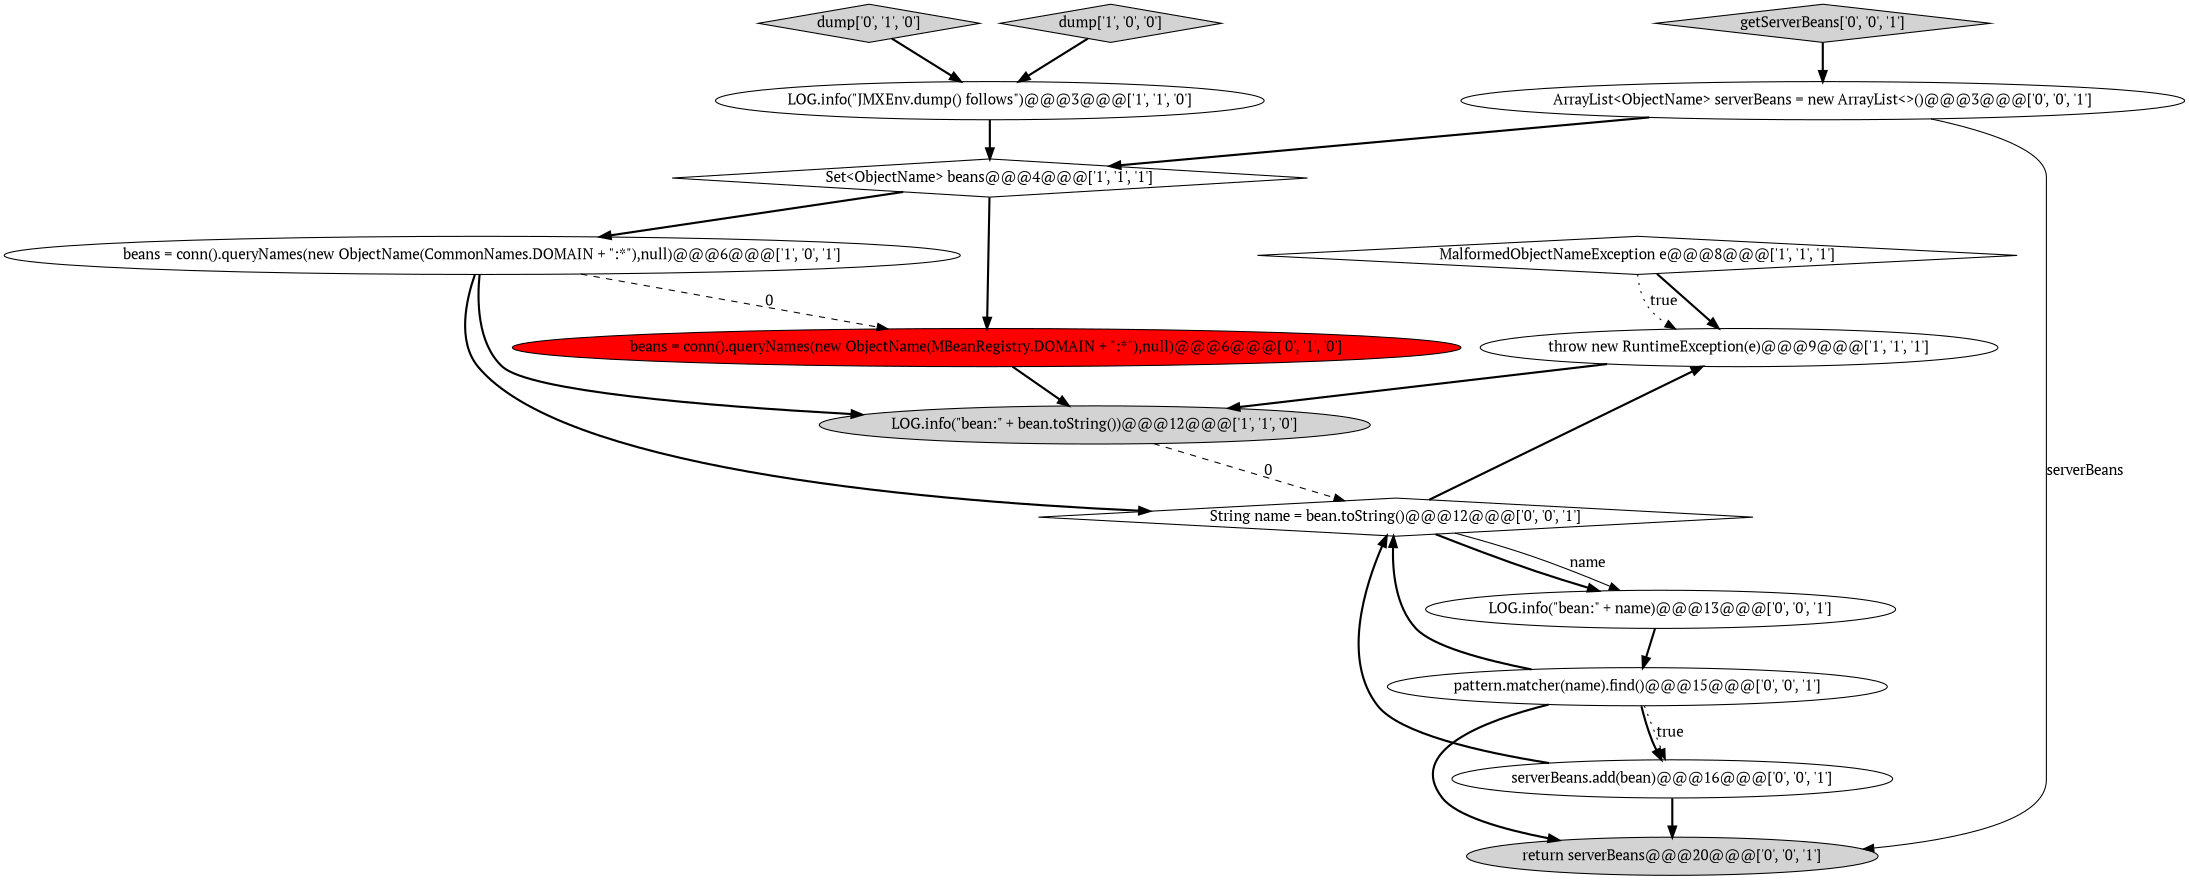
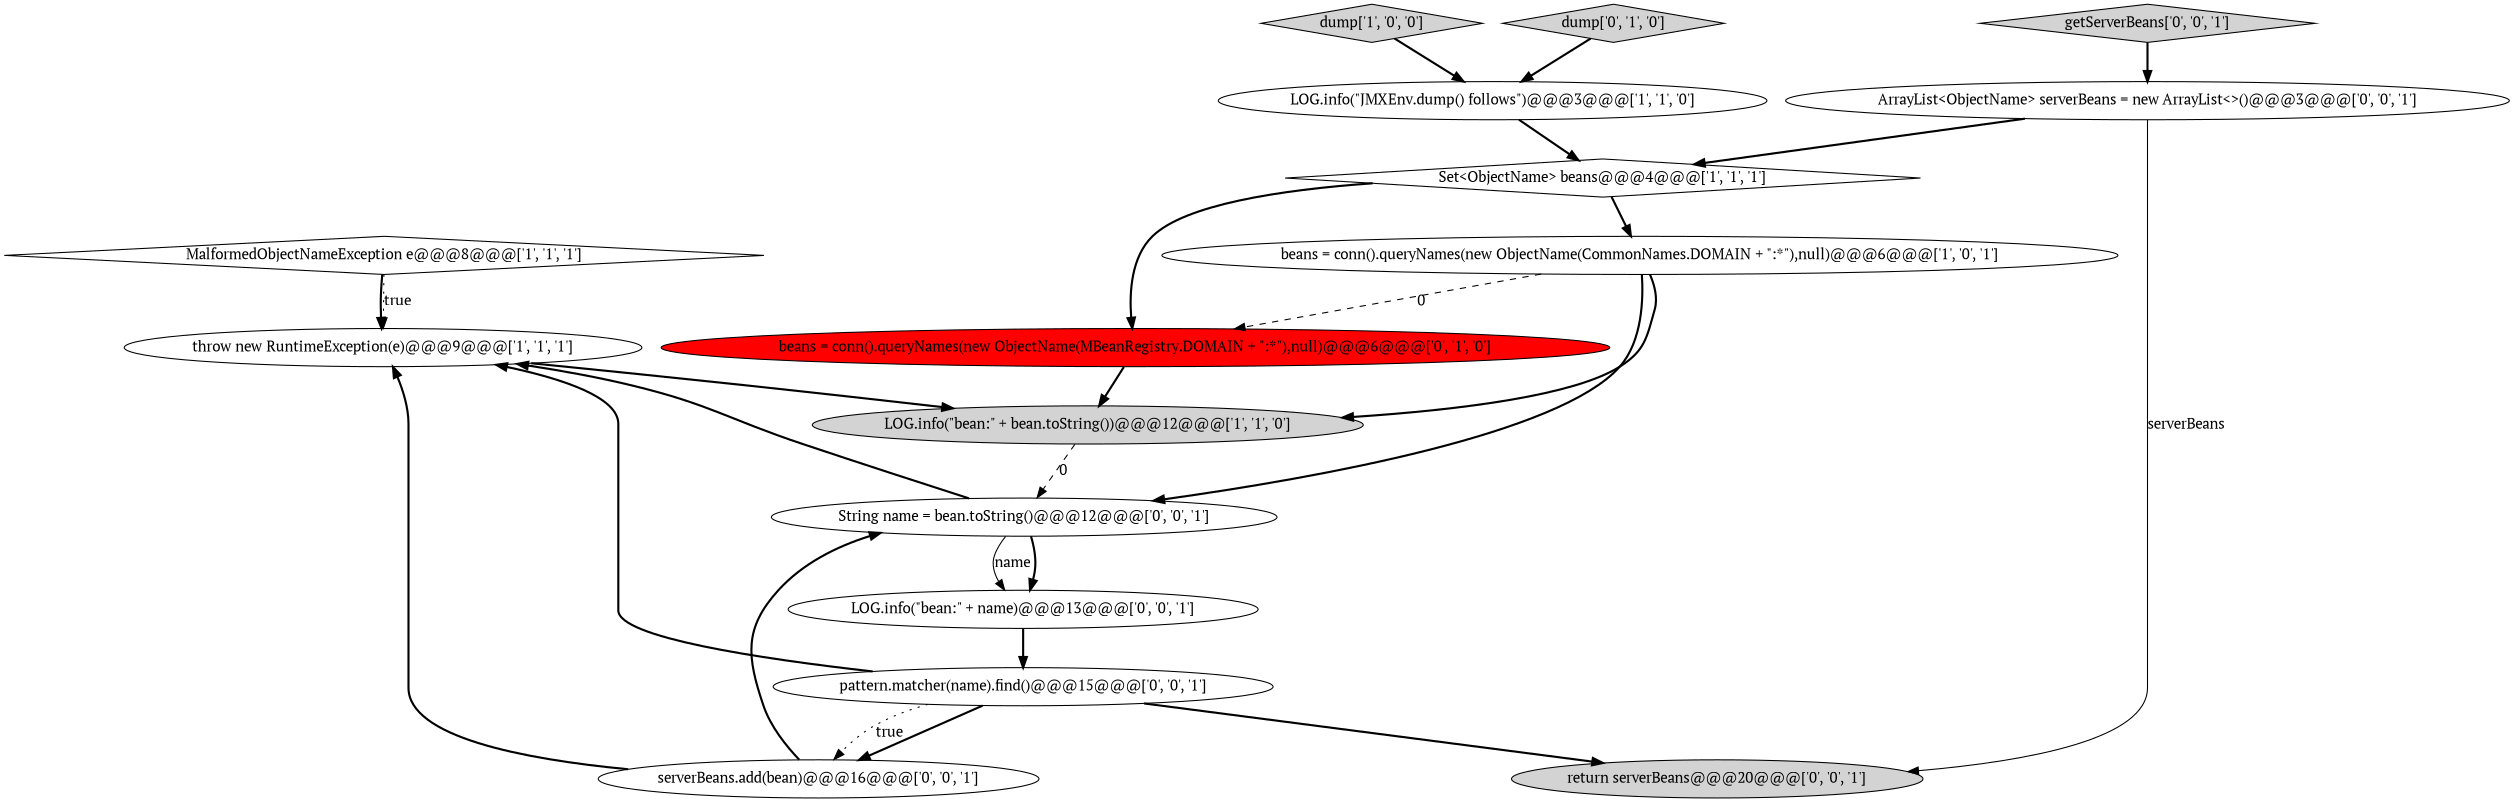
node "String name = bean.toString()@@@12@@@['0', '0', '1']": shape diamond -> ellipse
edge "pattern.matcher(name).find()@@@15@@@['0', '0', '1']" -> "String name = bean.toString()@@@12@@@['0', '0', '1']": now "pattern.matcher(name).find()@@@15@@@['0', '0', '1']" -> "throw new RuntimeException(e)@@@9@@@['1', '1', '1']"
edge "serverBeans.add(bean)@@@16@@@['0', '0', '1']" -> "return serverBeans@@@20@@@['0', '0', '1']": now "serverBeans.add(bean)@@@16@@@['0', '0', '1']" -> "throw new RuntimeException(e)@@@9@@@['1', '1', '1']"
